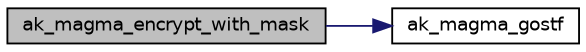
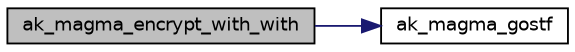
node "ak_magma_encrypt_with_mask": label "ak_magma_encrypt_with_mask" -> "ak_magma_encrypt_with_with"
